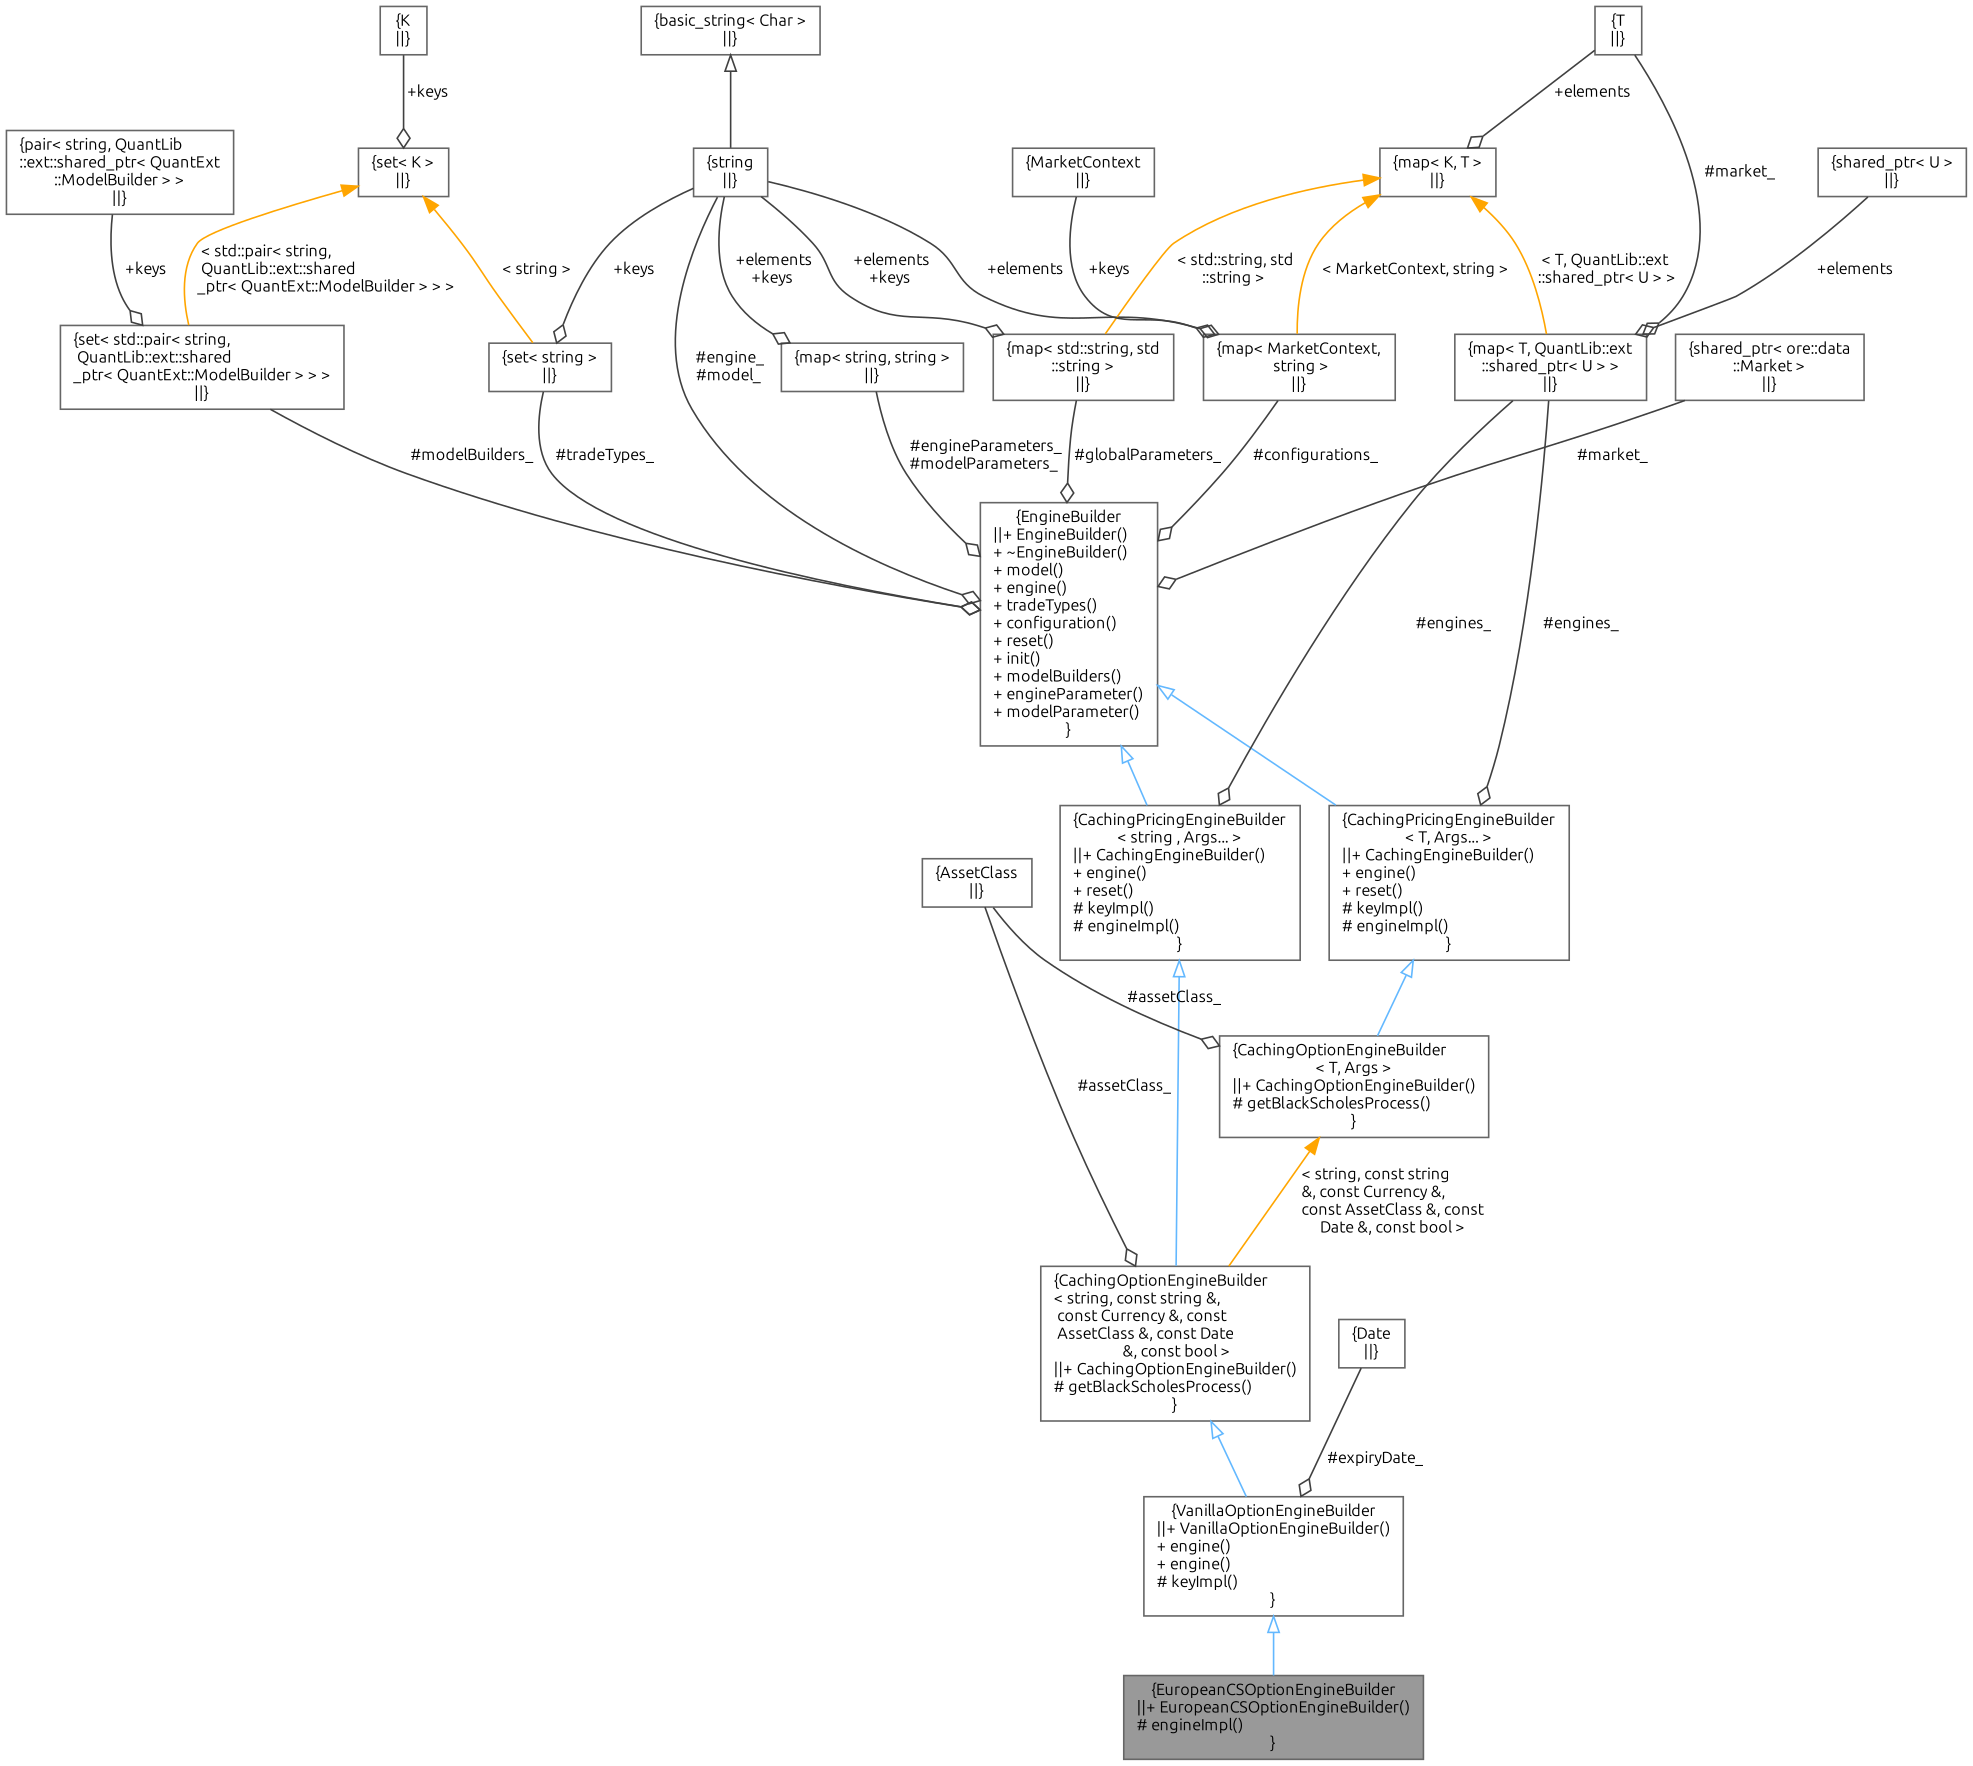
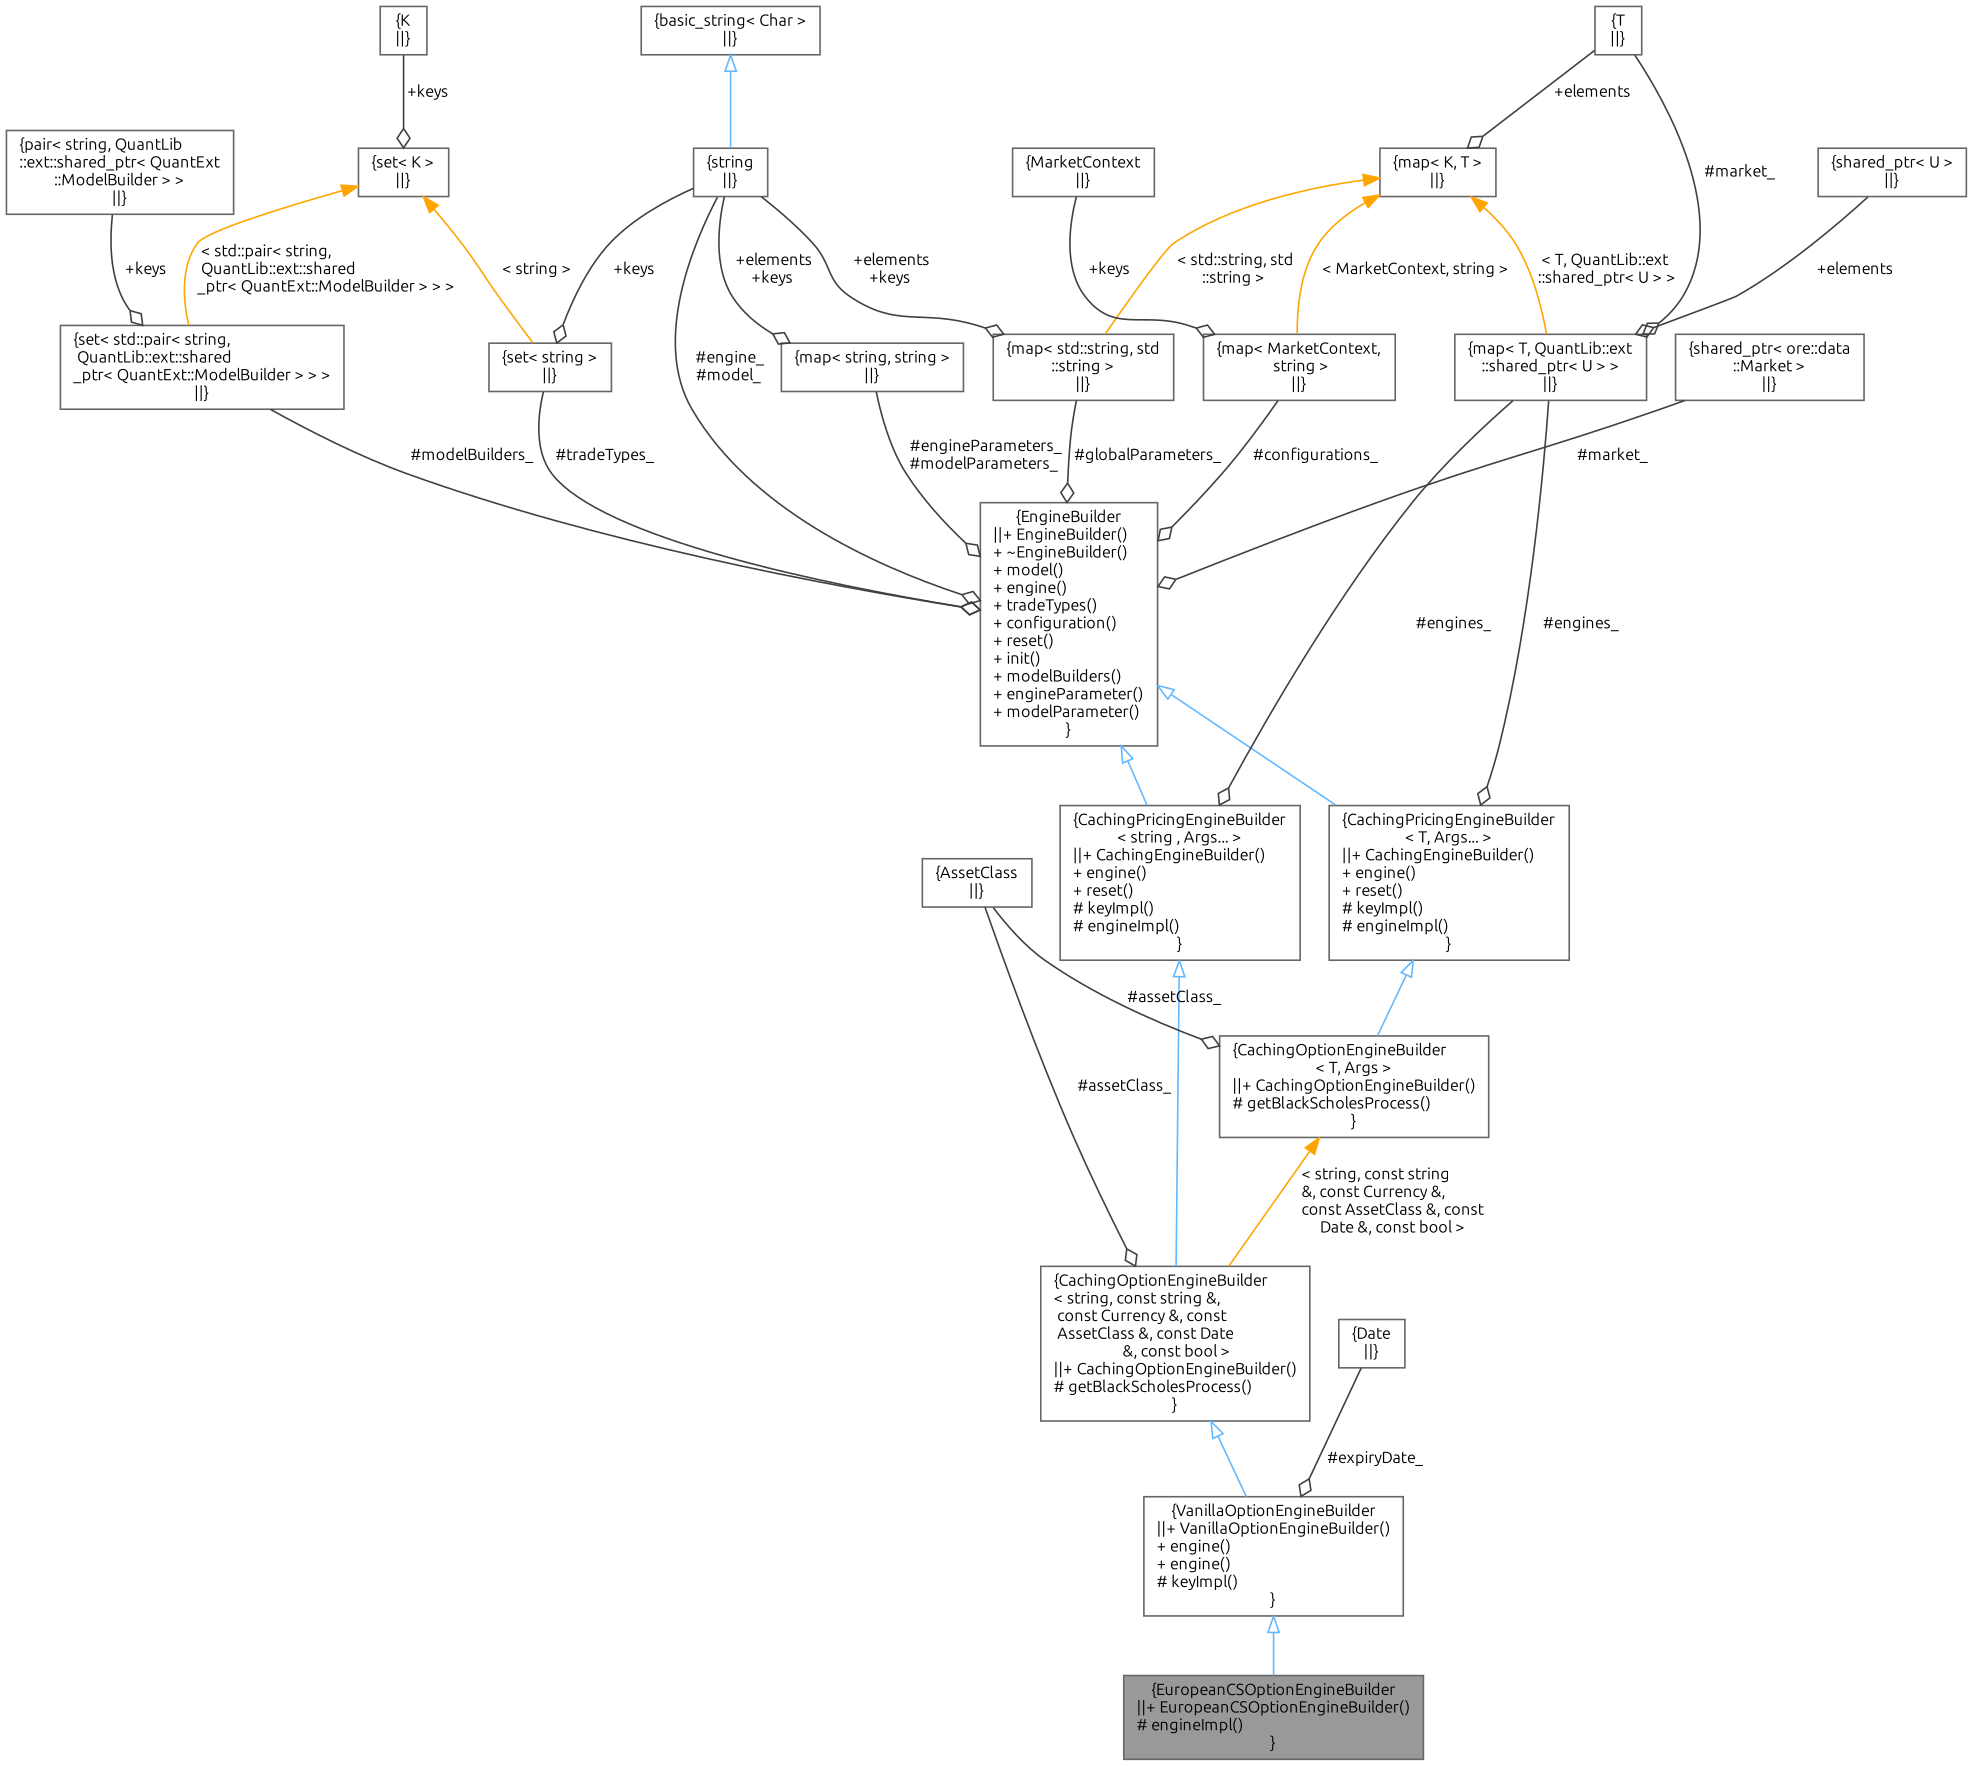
edge "{string ||}" -> "{basic_string< Char > ||}": color grey25 -> steelblue1
edge "{string ||}" -> "{map< MarketContext, string > ||}": removed, label "+elements"
